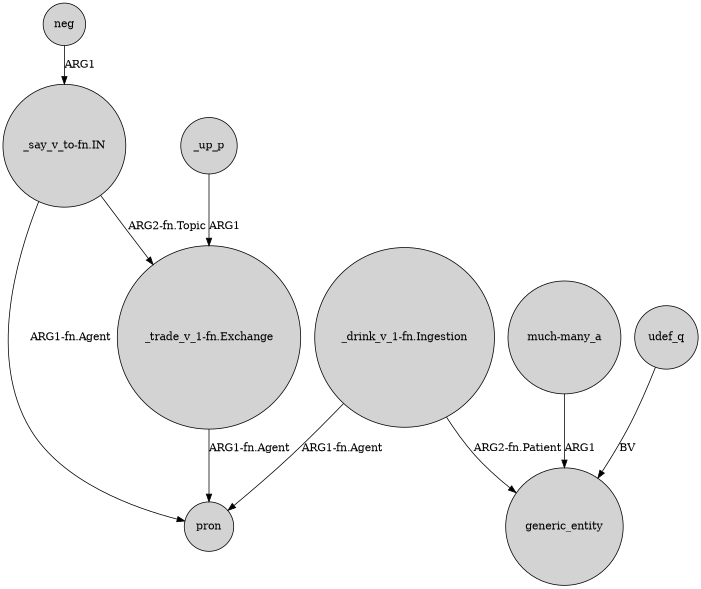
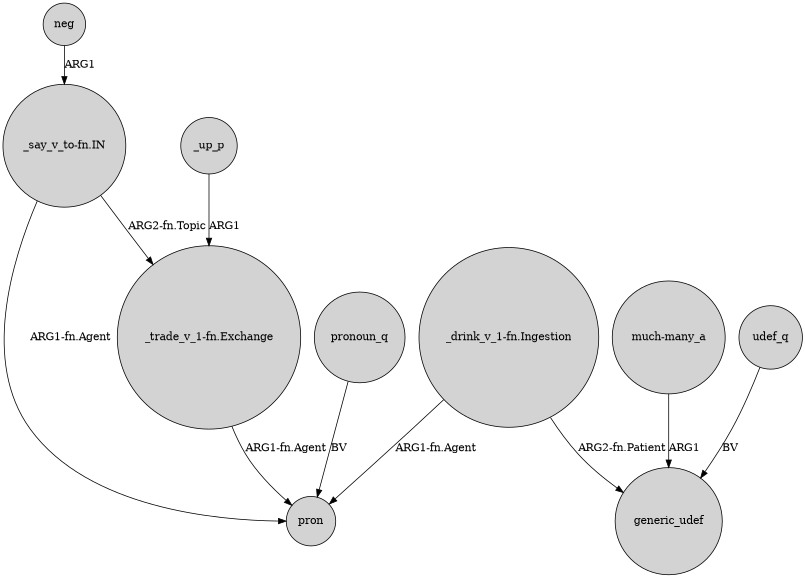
node "pronoun_q": added
node "generic_entity": label "generic_entity" -> "generic_udef"
